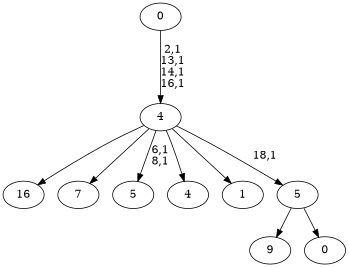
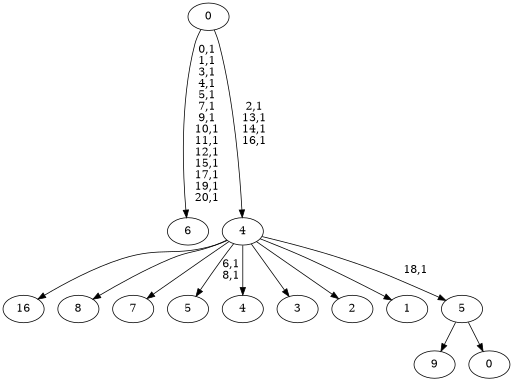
node "6": added
node "8": added
node "3": added
node "2": added
